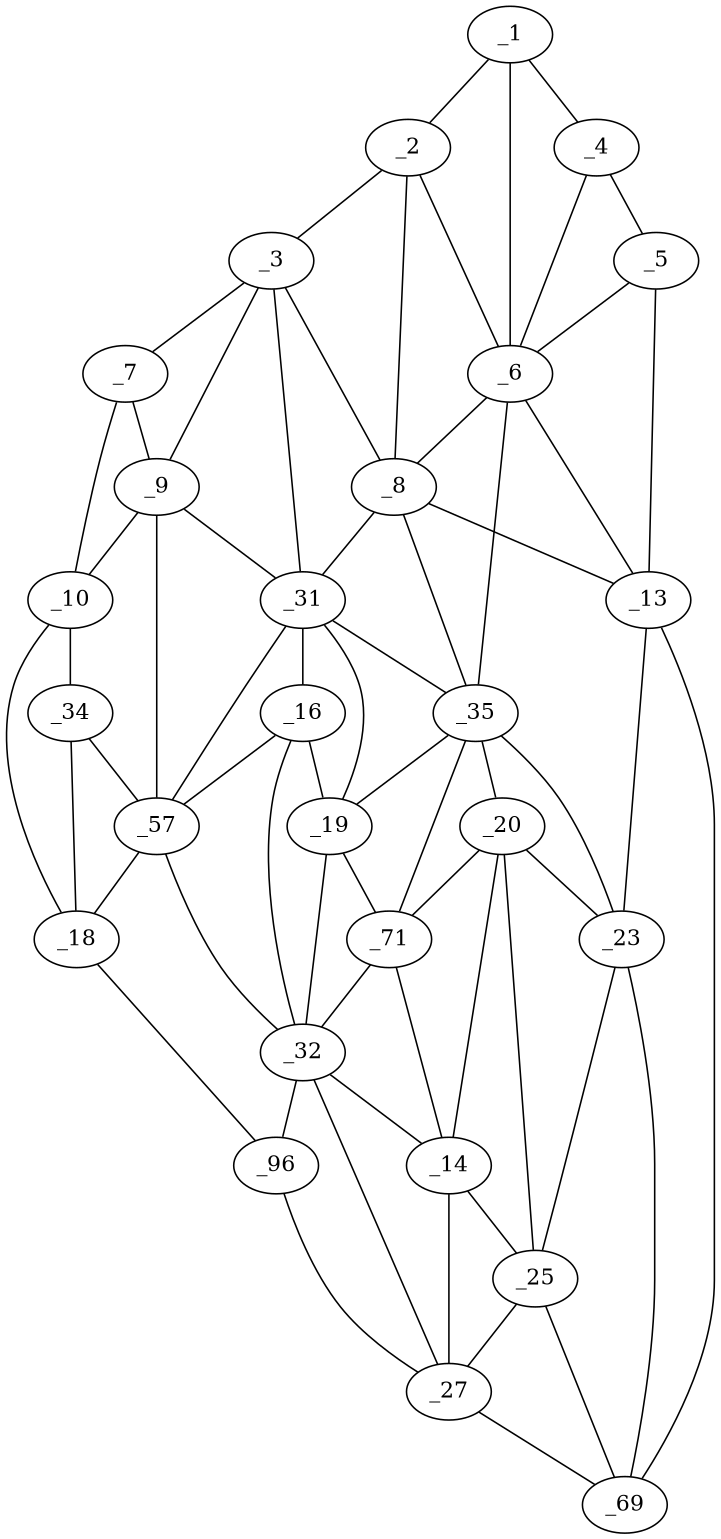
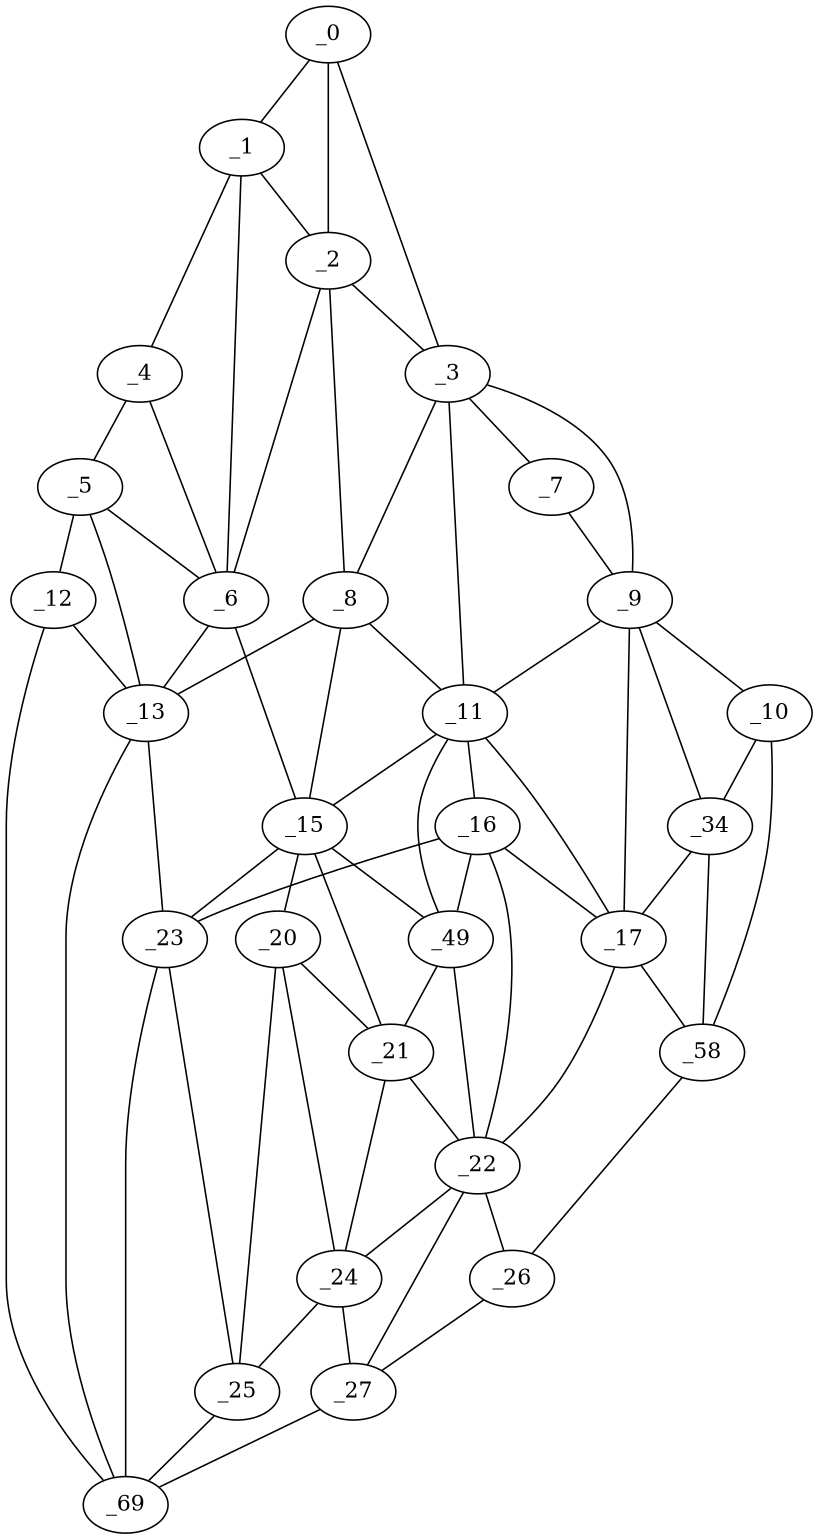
node "_0": added
edge "_6" -- "_8": removed
edge "_7" -- "_10": removed
node "_12": added
node "_31": label "_31" -> "_11"
node "_35": label "_35" -> "_15"
edge "_9" -- "_34": added
node "_57": label "_57" -> "_17"
node "_19": label "_19" -> "_49"
edge "_20" -- "_23": now "_16" -- "_23"
node "_18": label "_18" -> "_58"
node "_71": label "_71" -> "_21"
node "_32": label "_32" -> "_22"
node "_96": label "_96" -> "_26"
node "_14": label "_14" -> "_24"
edge "_25" -- "_27": removed
